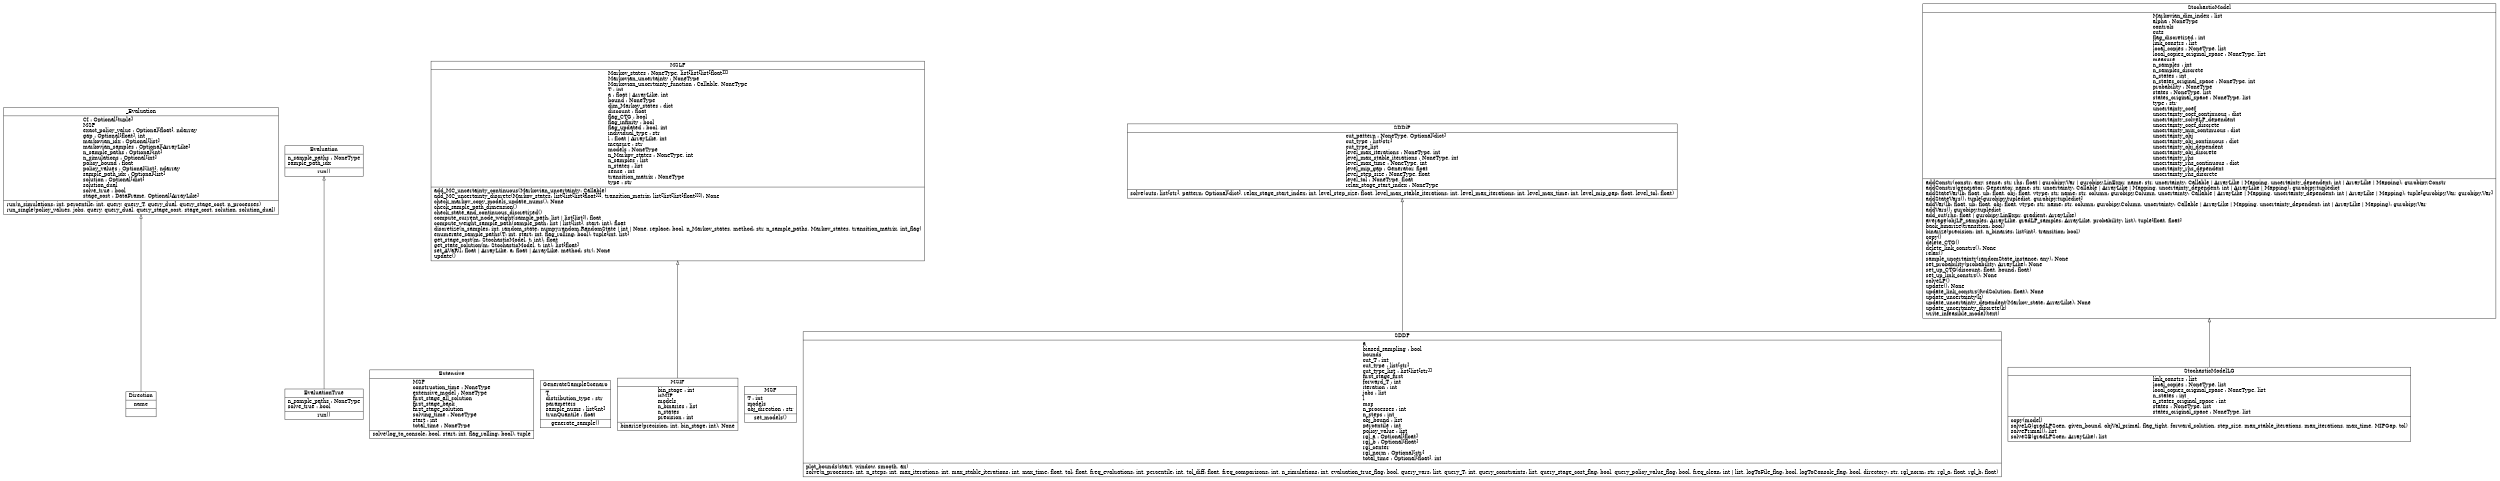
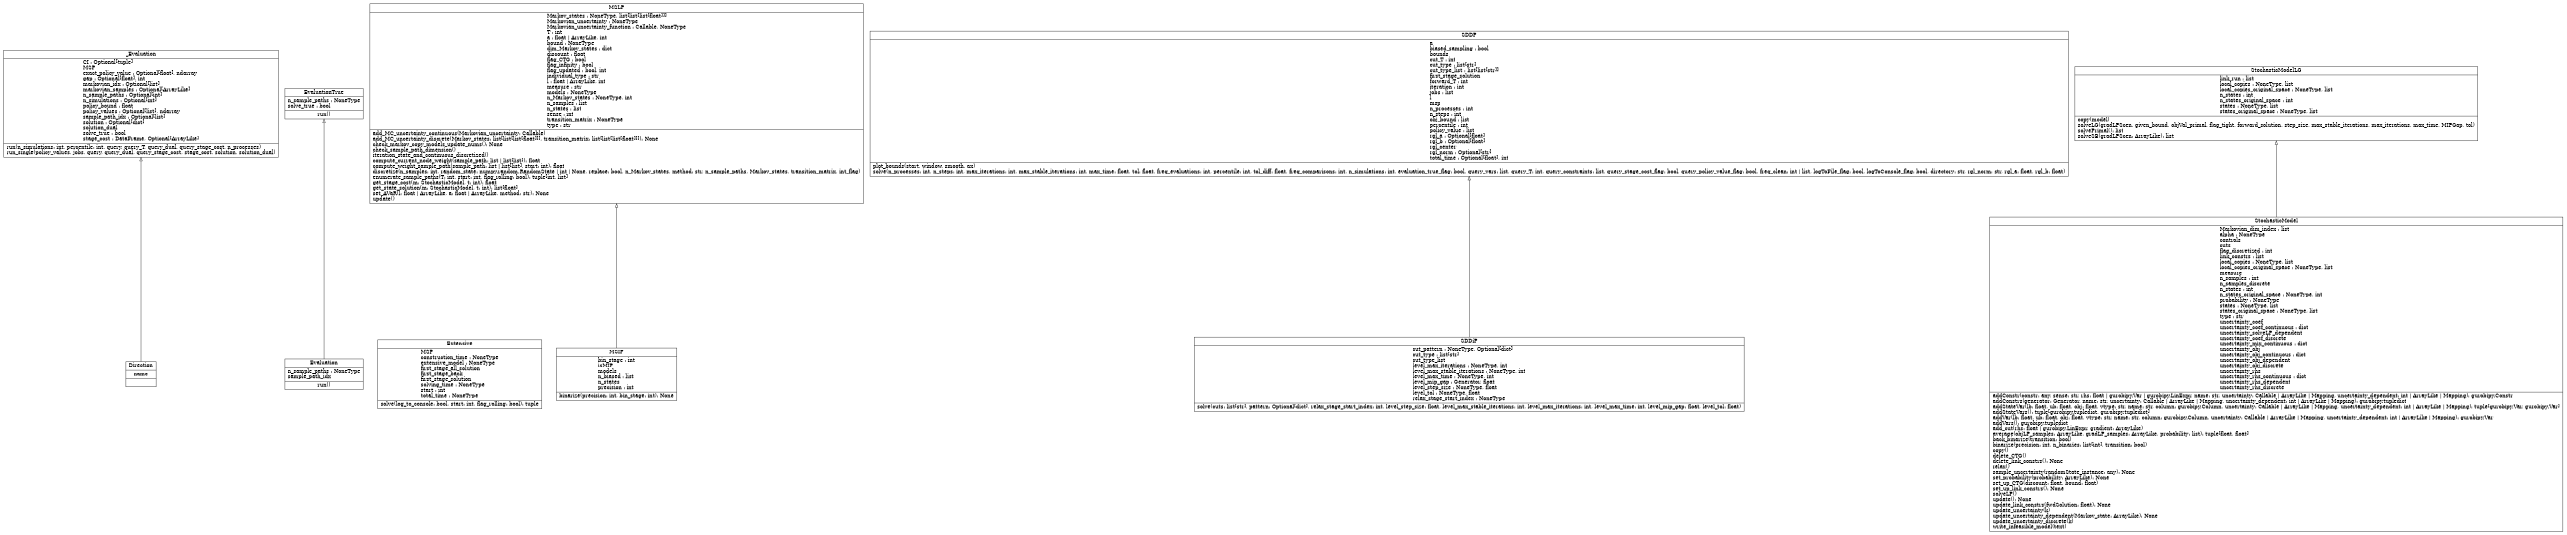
node "MSLP": text "check_state_and_continuous_discretized()" -> "iteration_state_and_continuous_discretized()"
edge "SDDP" -> "SDDiP": reversed
edge "EvaluationTrue" -> "Evaluation": reversed
edge "StochasticModelLG" -> "StochasticModel": reversed
node "SDDP": text "first_stage_first" -> "first_stage_solution"
node "StochasticModelLG": text "link_constrs : list" -> "link_run : list"
node "GenerateSampleScenaro": removed
node "MSP": removed
node "MSIP": text "n_binaries : list" -> "n_biased : list"
